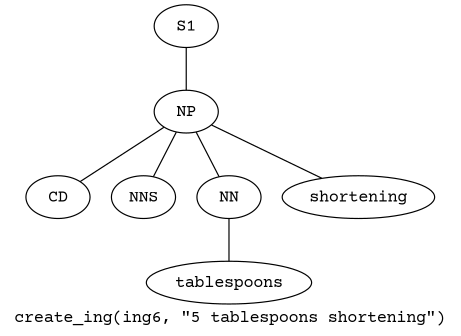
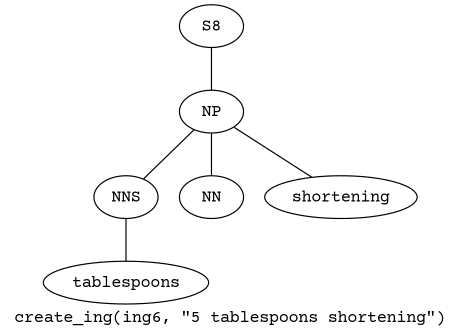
node "S1": label "S1" -> "S8"
node "CD": removed
edge "NN" -- "tablespoons": now "NNS" -- "tablespoons"
